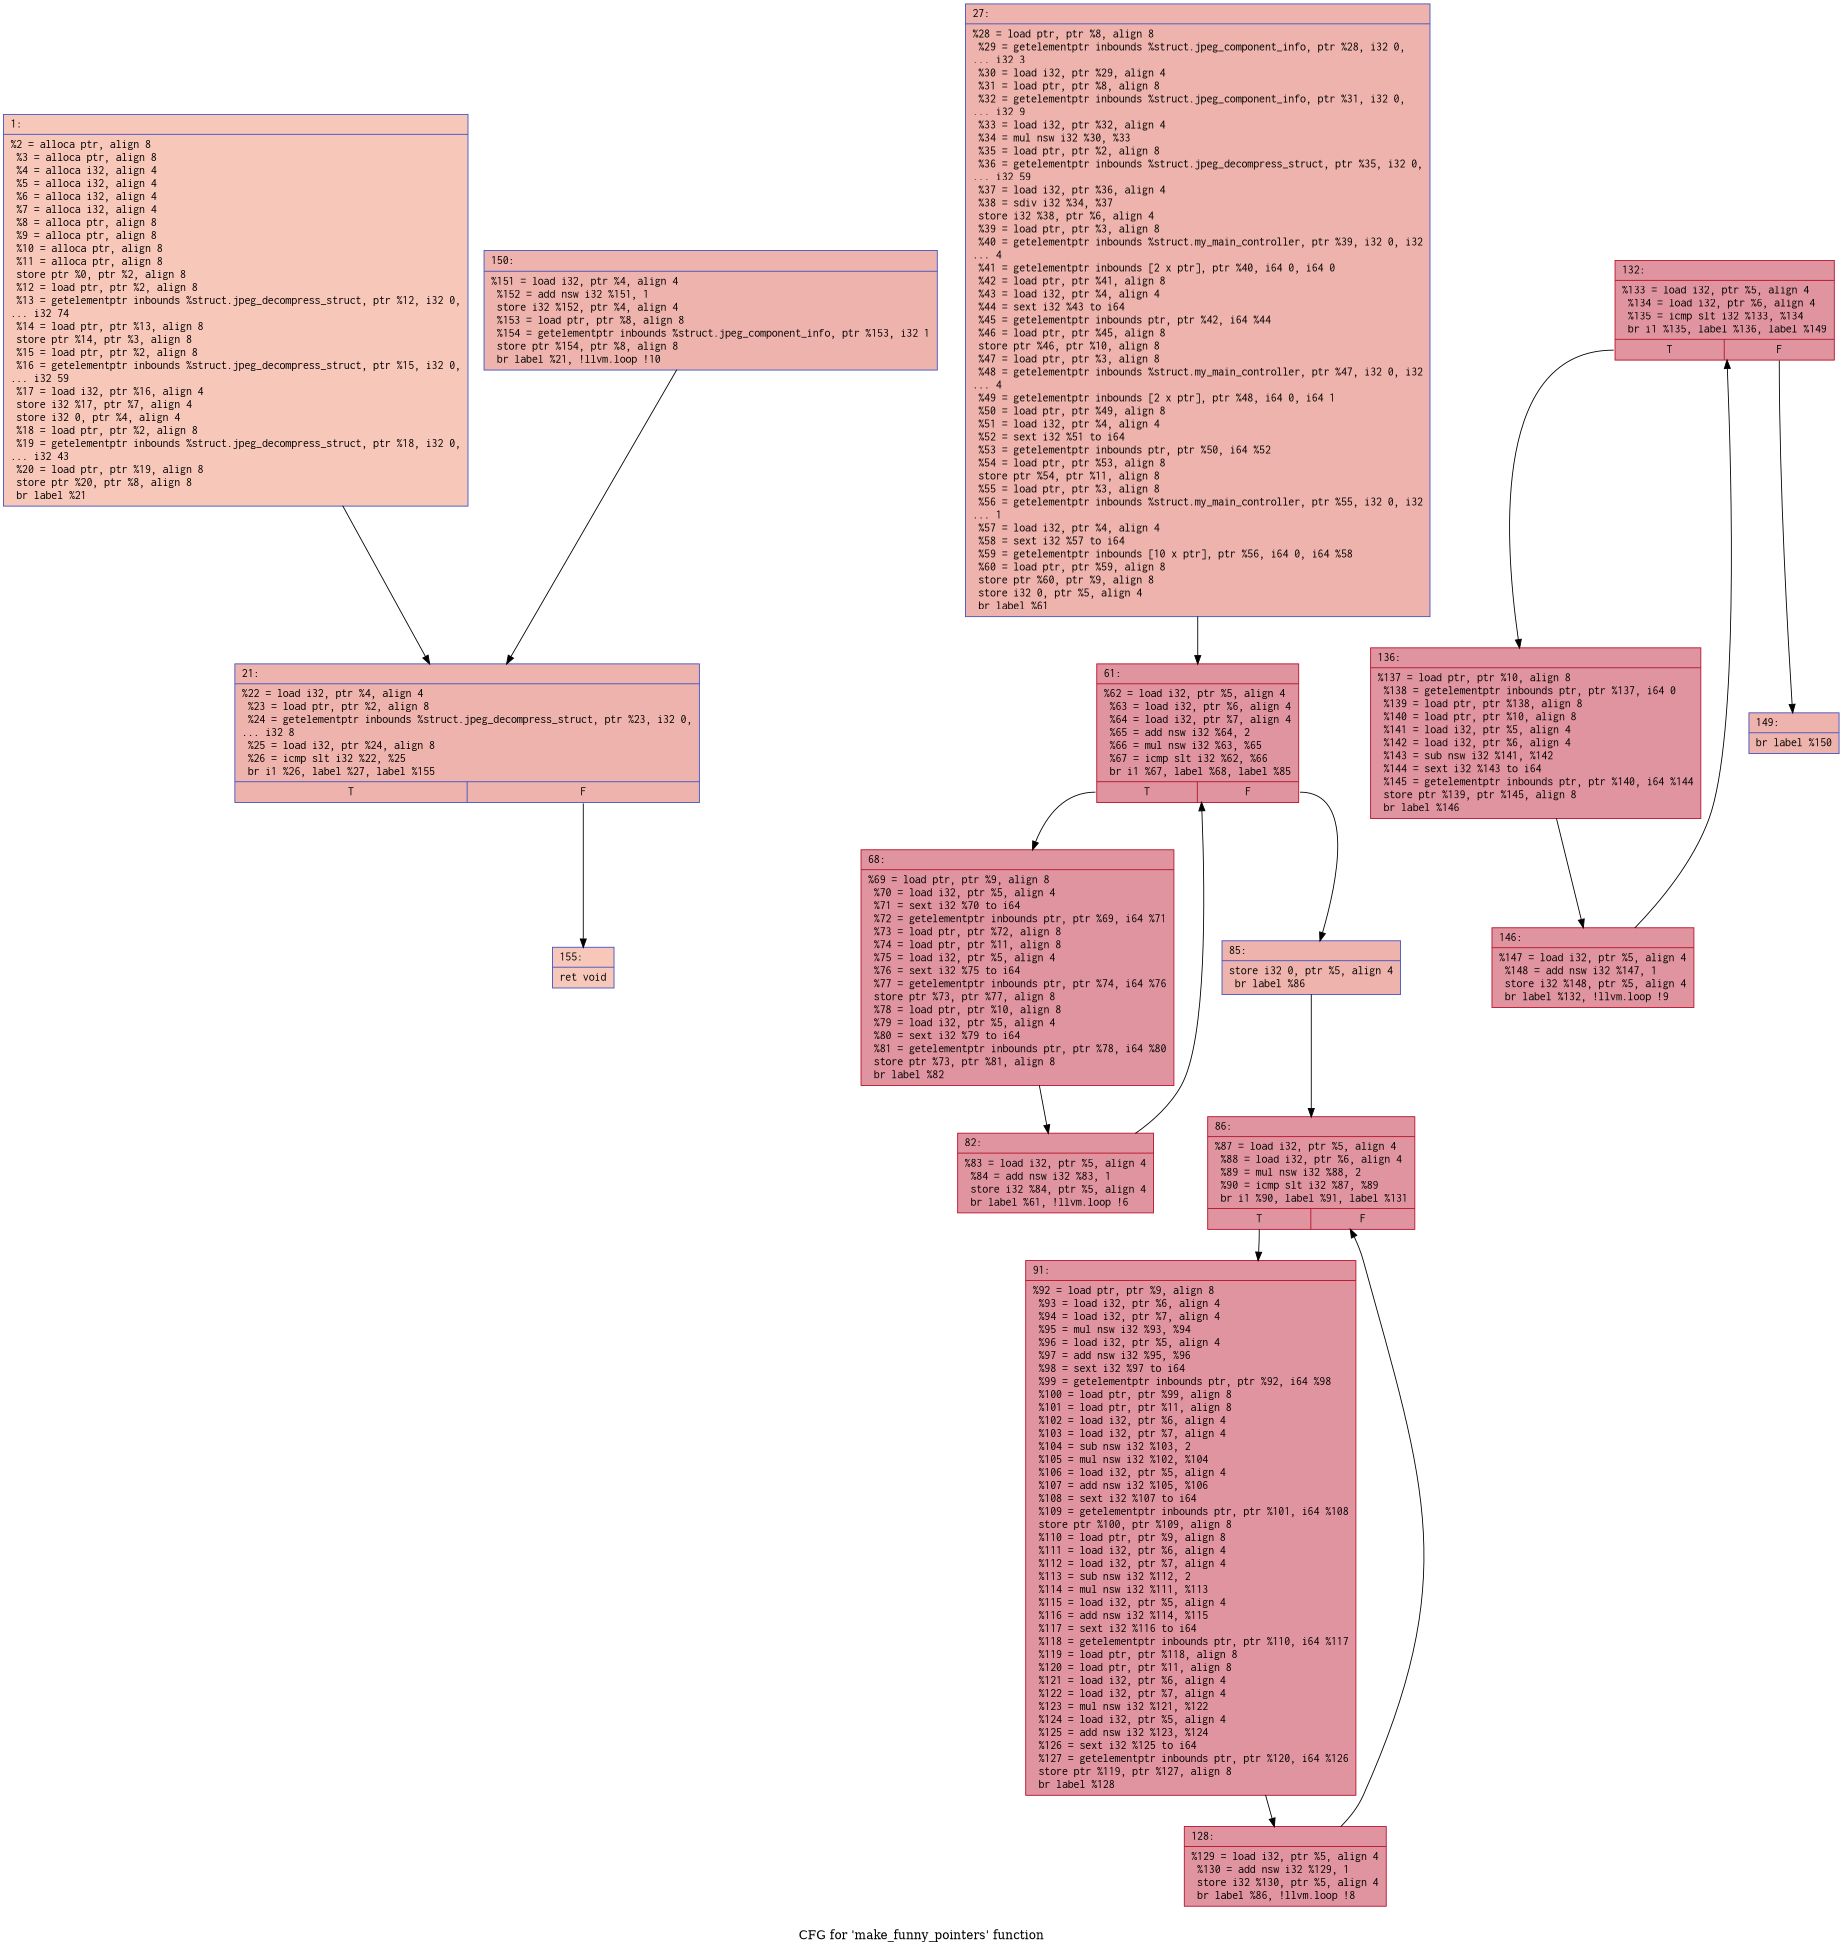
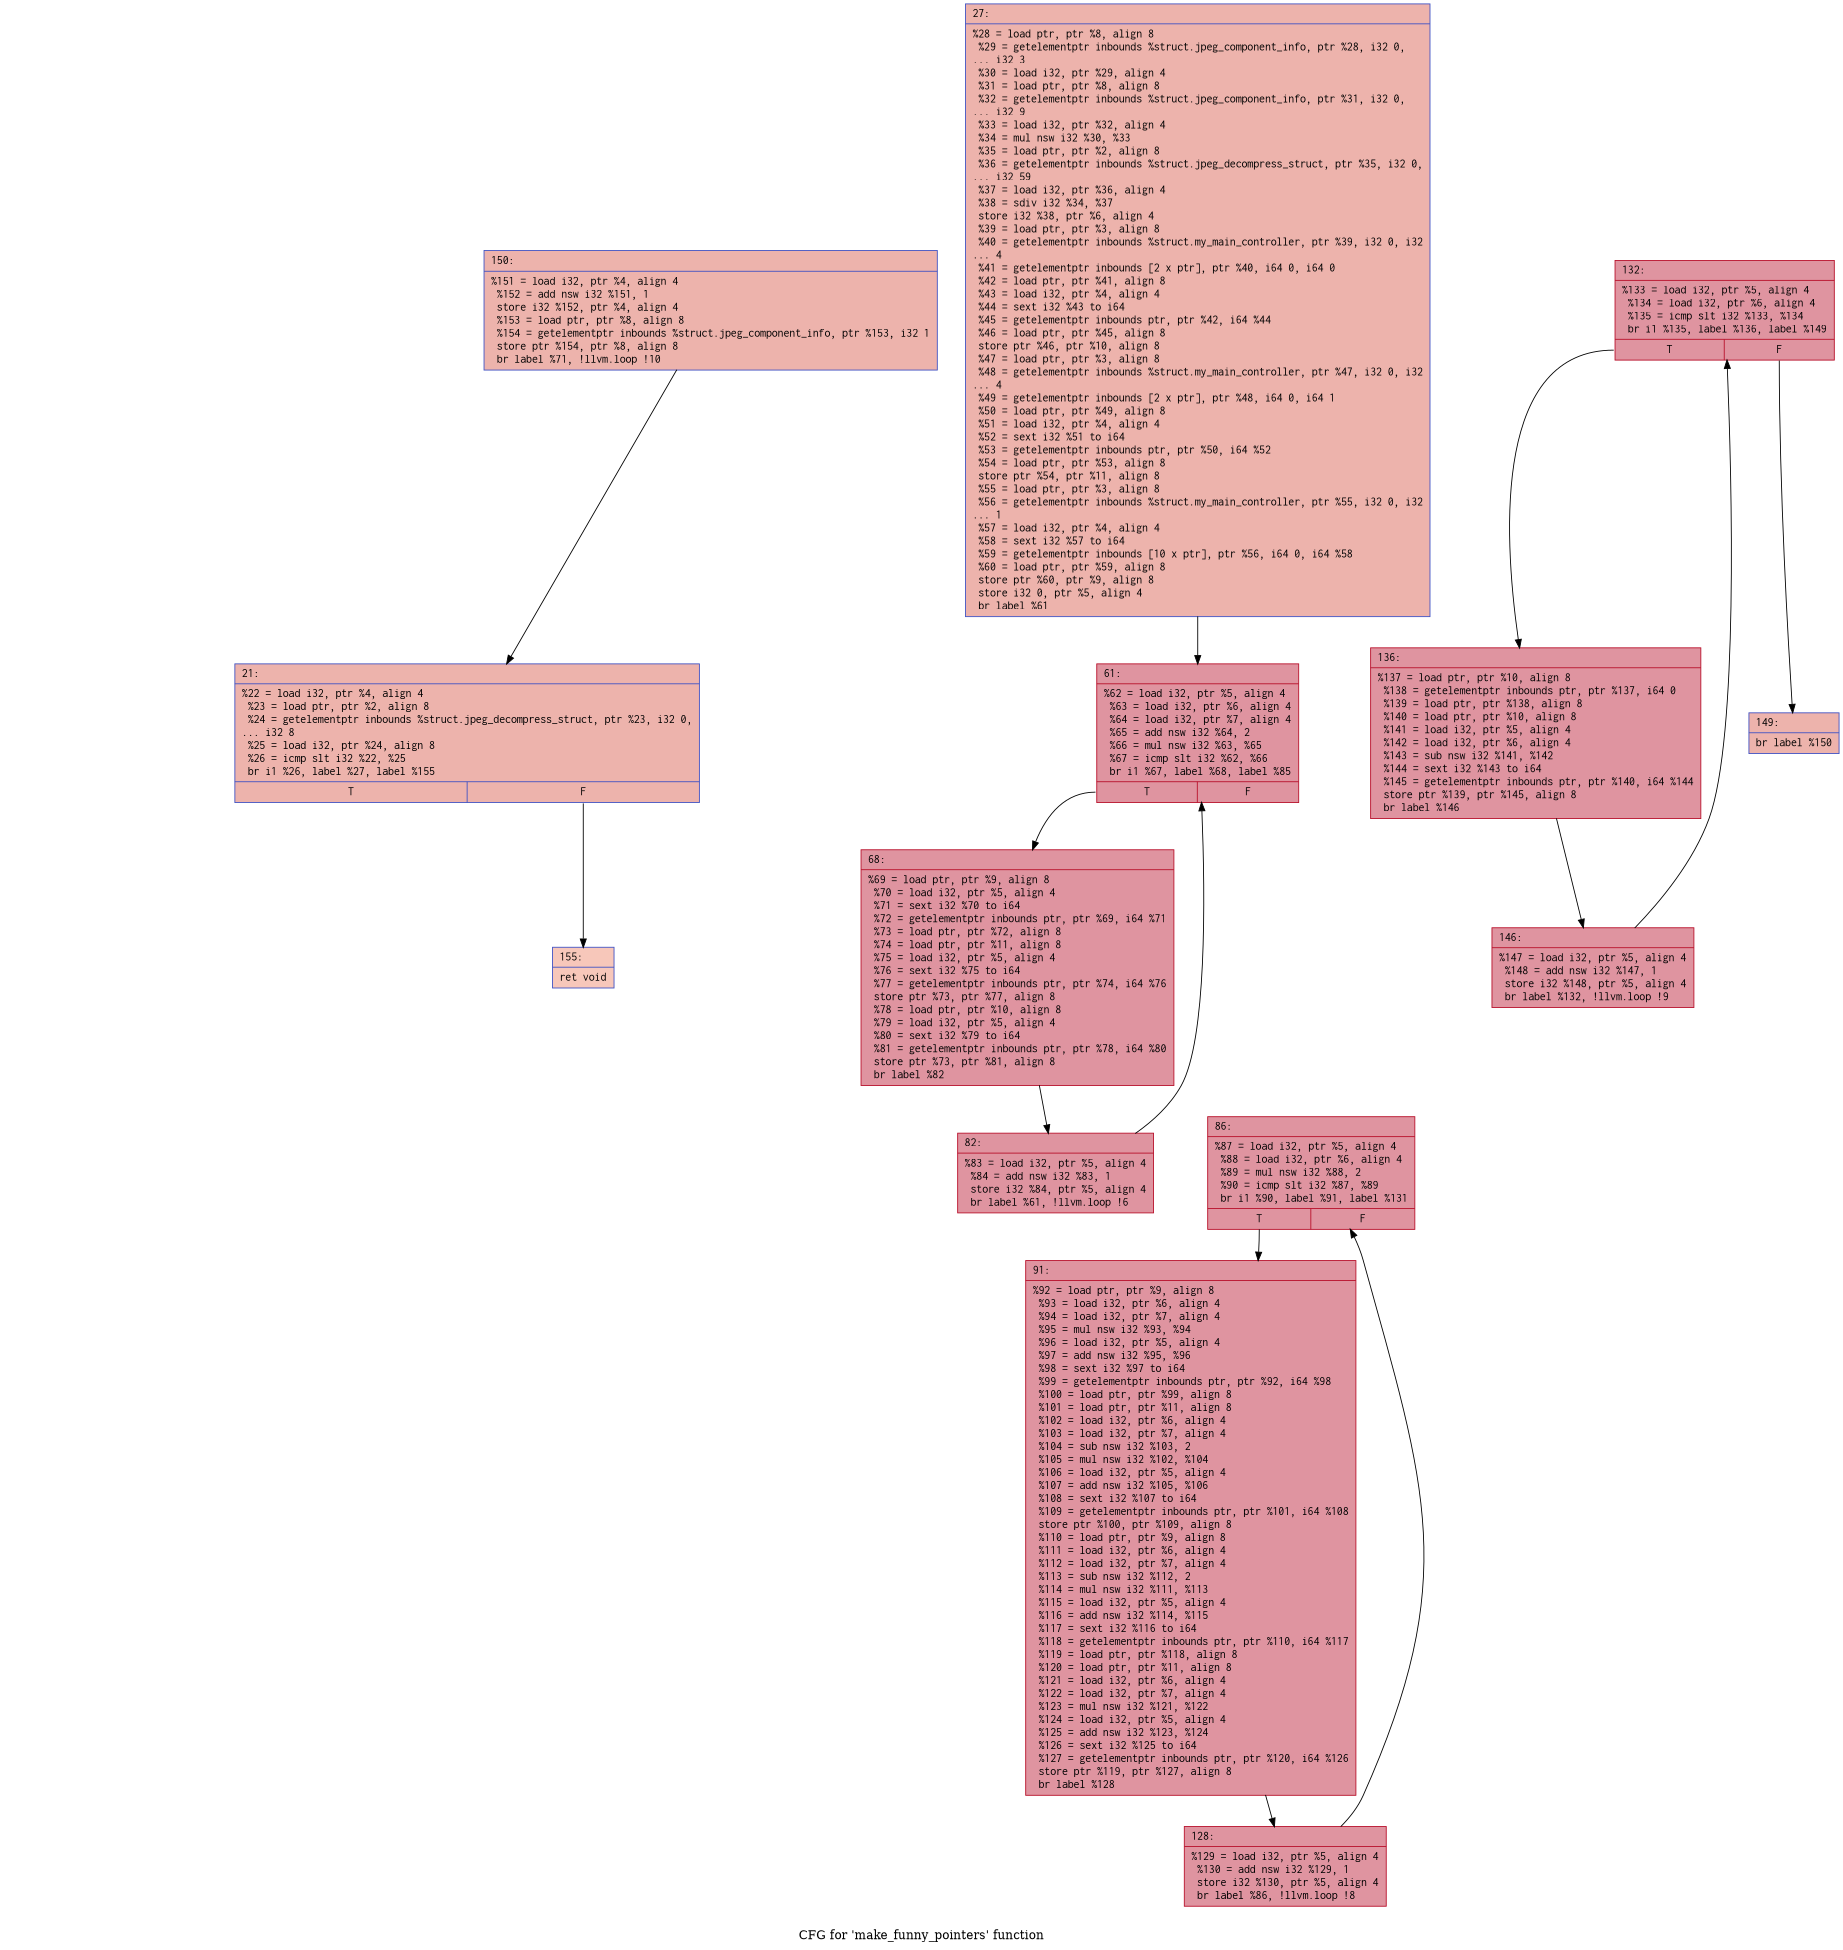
node "1:": removed
node "150:": text "br label %21, !llvm.loop !10" -> "br label %71, !llvm.loop !10"
node "85:": removed
